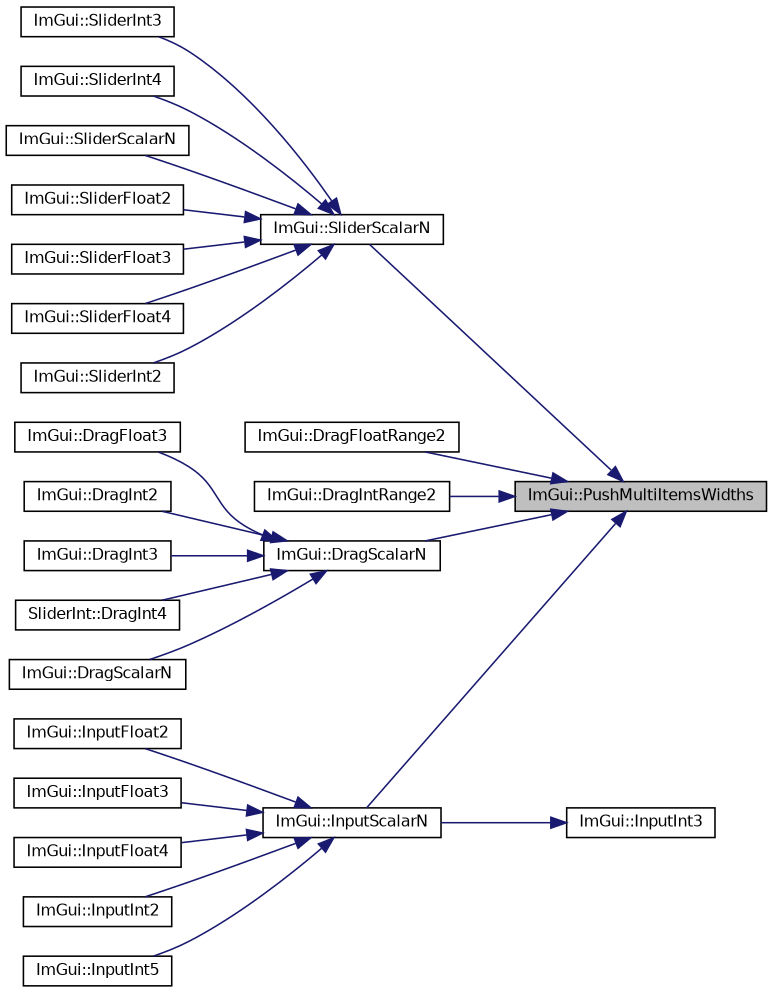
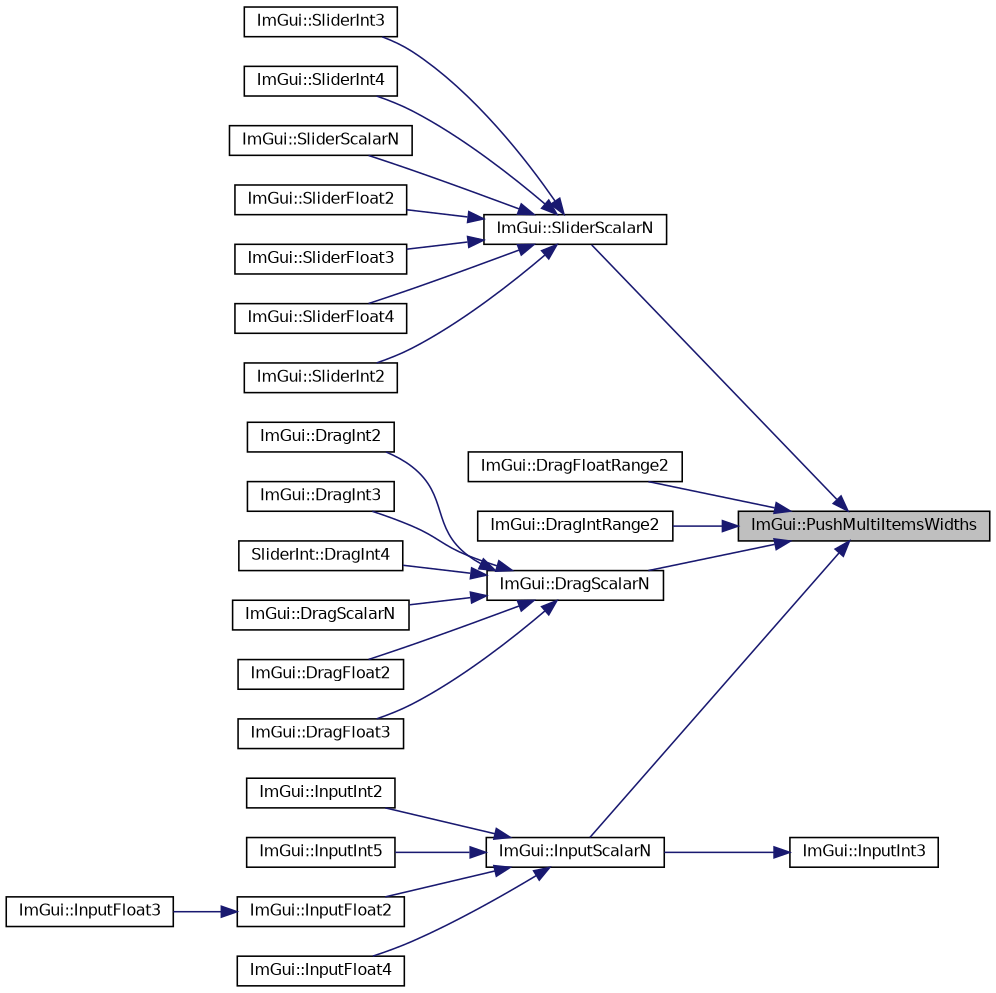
node "ImGui::DragFloat2": added
edge "ImGui::InputFloat3" -> "ImGui::InputScalarN": now "ImGui::InputFloat3" -> "ImGui::InputFloat2"
